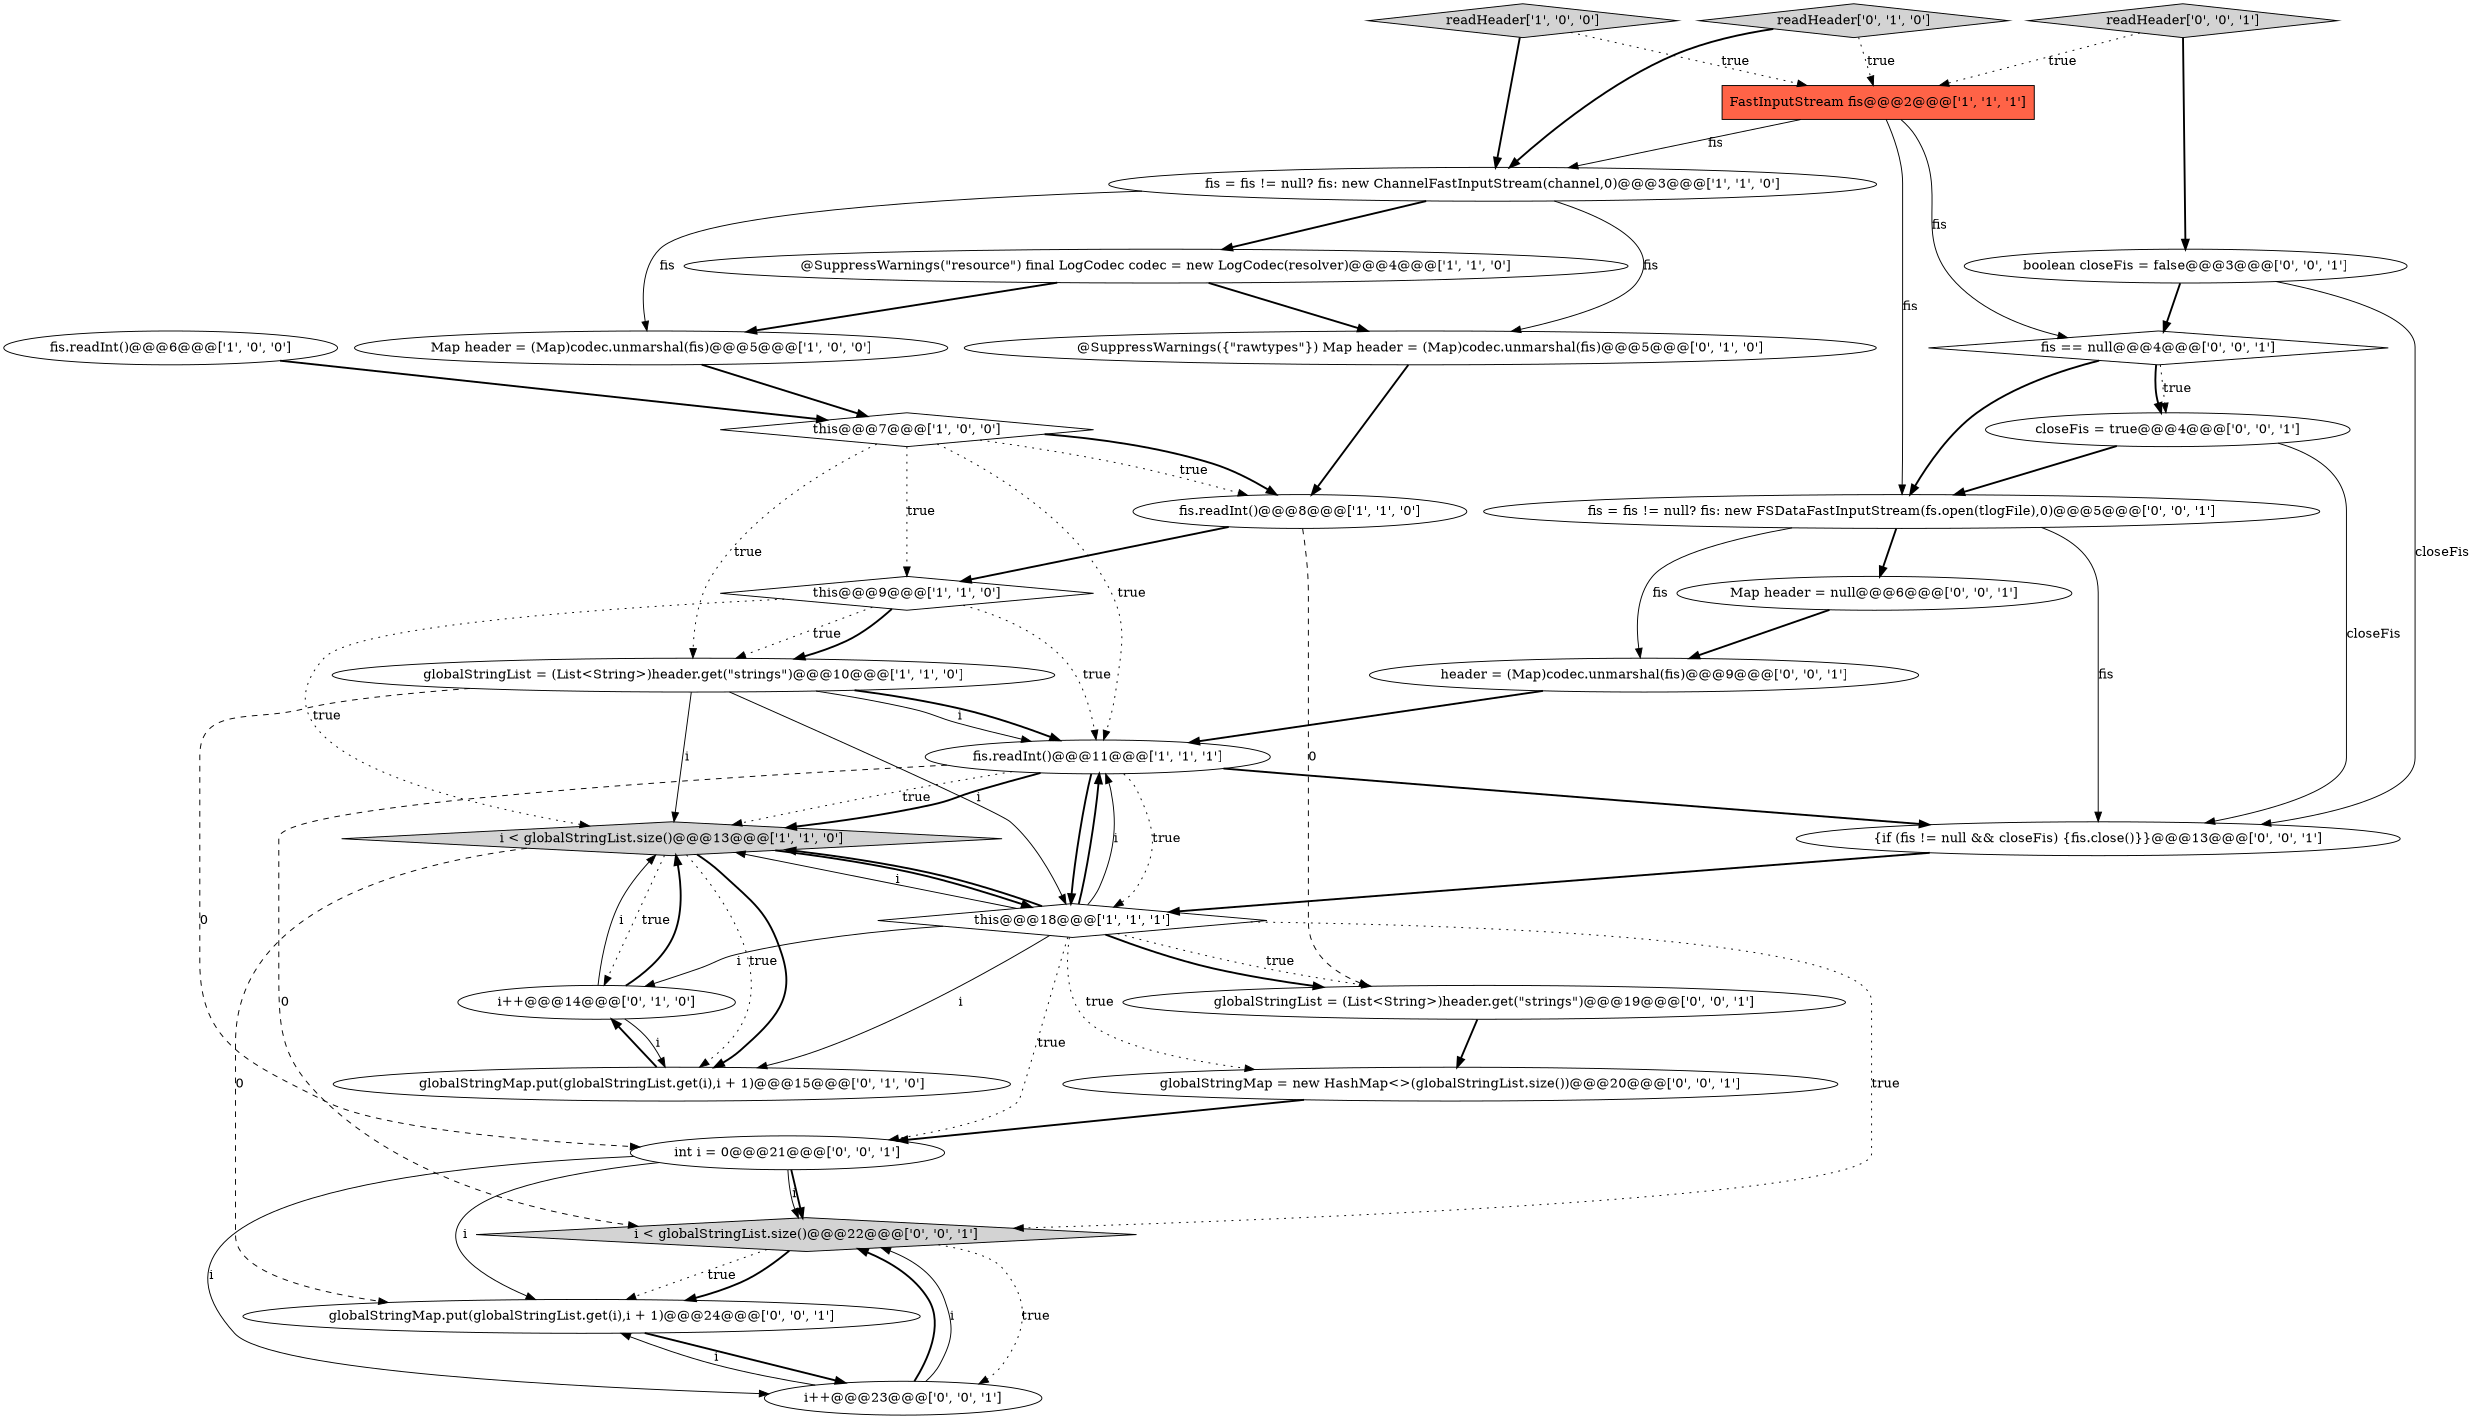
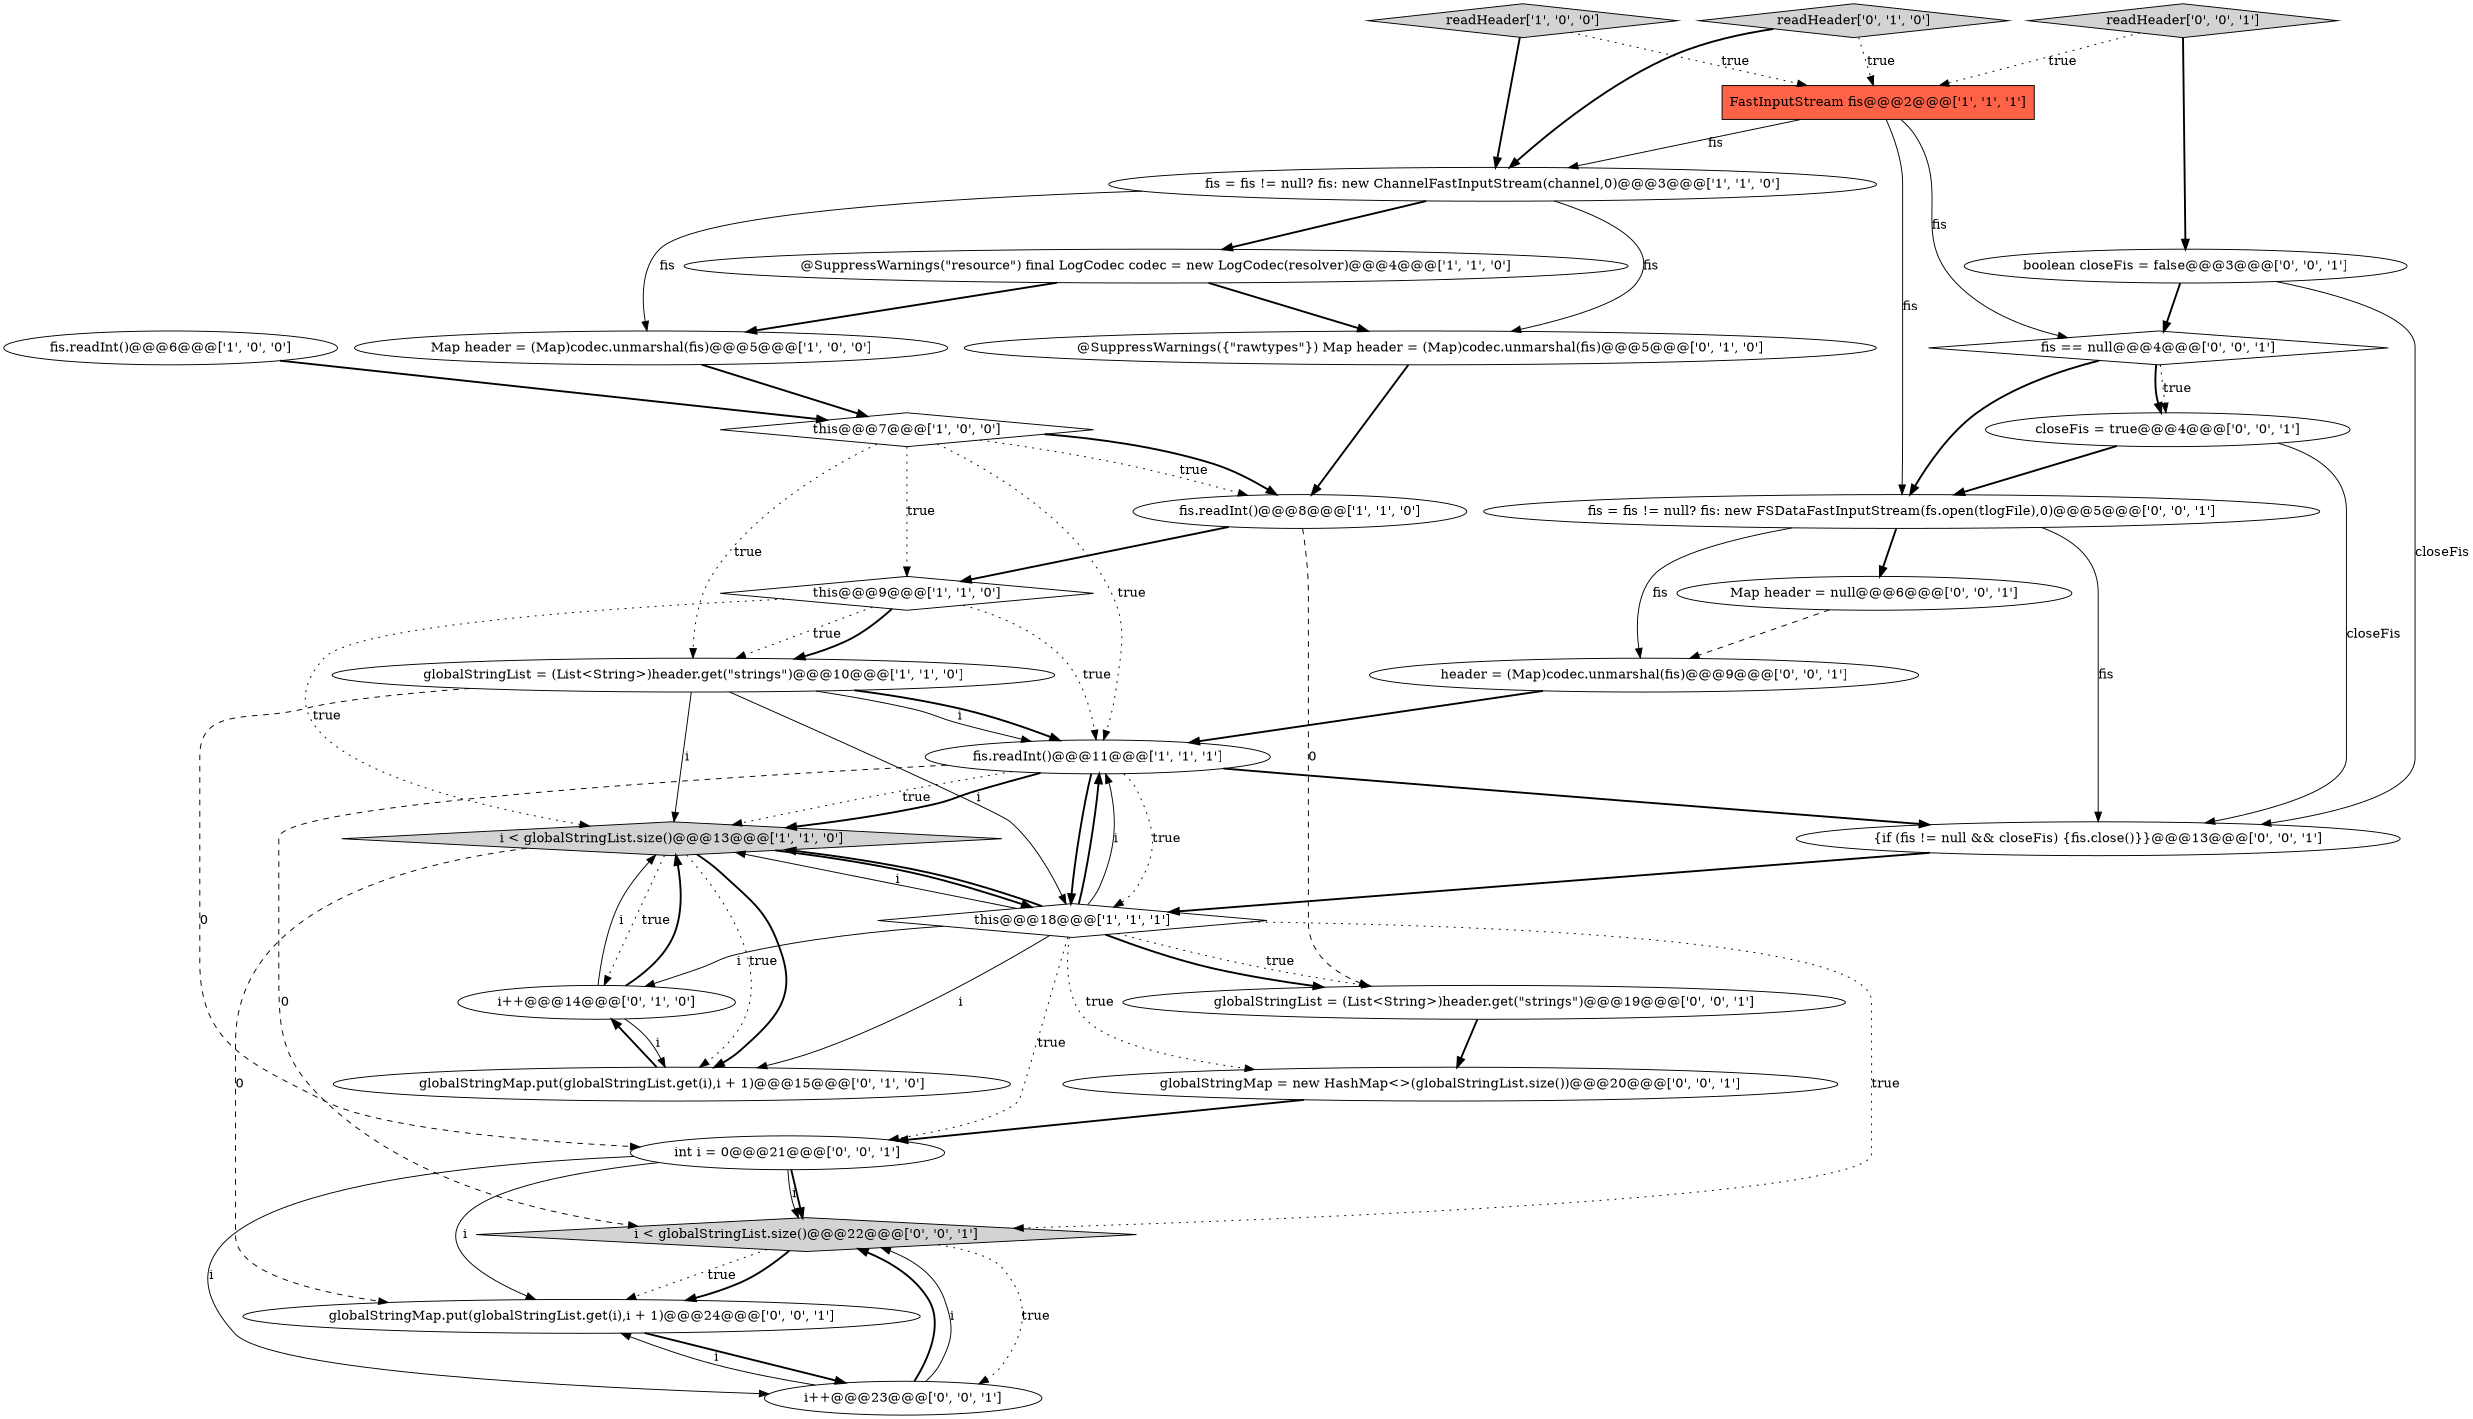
edge "Map header = null@@@6@@@['0', '0', '1']" -> "header = (Map)codec.unmarshal(fis)@@@9@@@['0', '0', '1']": style bold -> dashed
